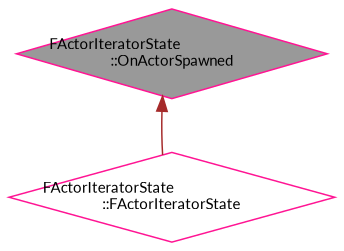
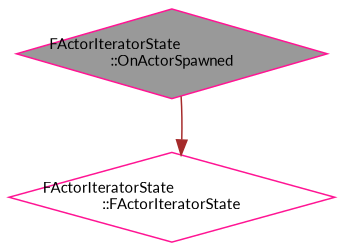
edge "FActorIteratorState ::FActorIteratorState" -> "FActorIteratorState ::OnActorSpawned": reversed
